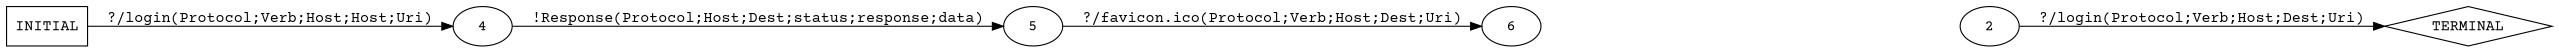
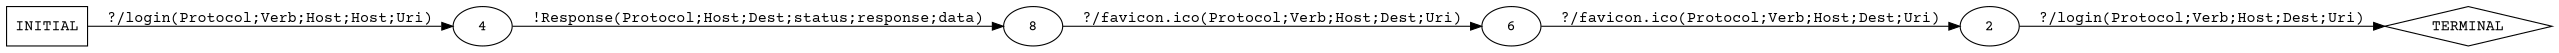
node "5": label "5" -> "8"
edge "6" -> "2": added, label "?/favicon.ico(Protocol;Verb;Host;Dest;Uri)"
